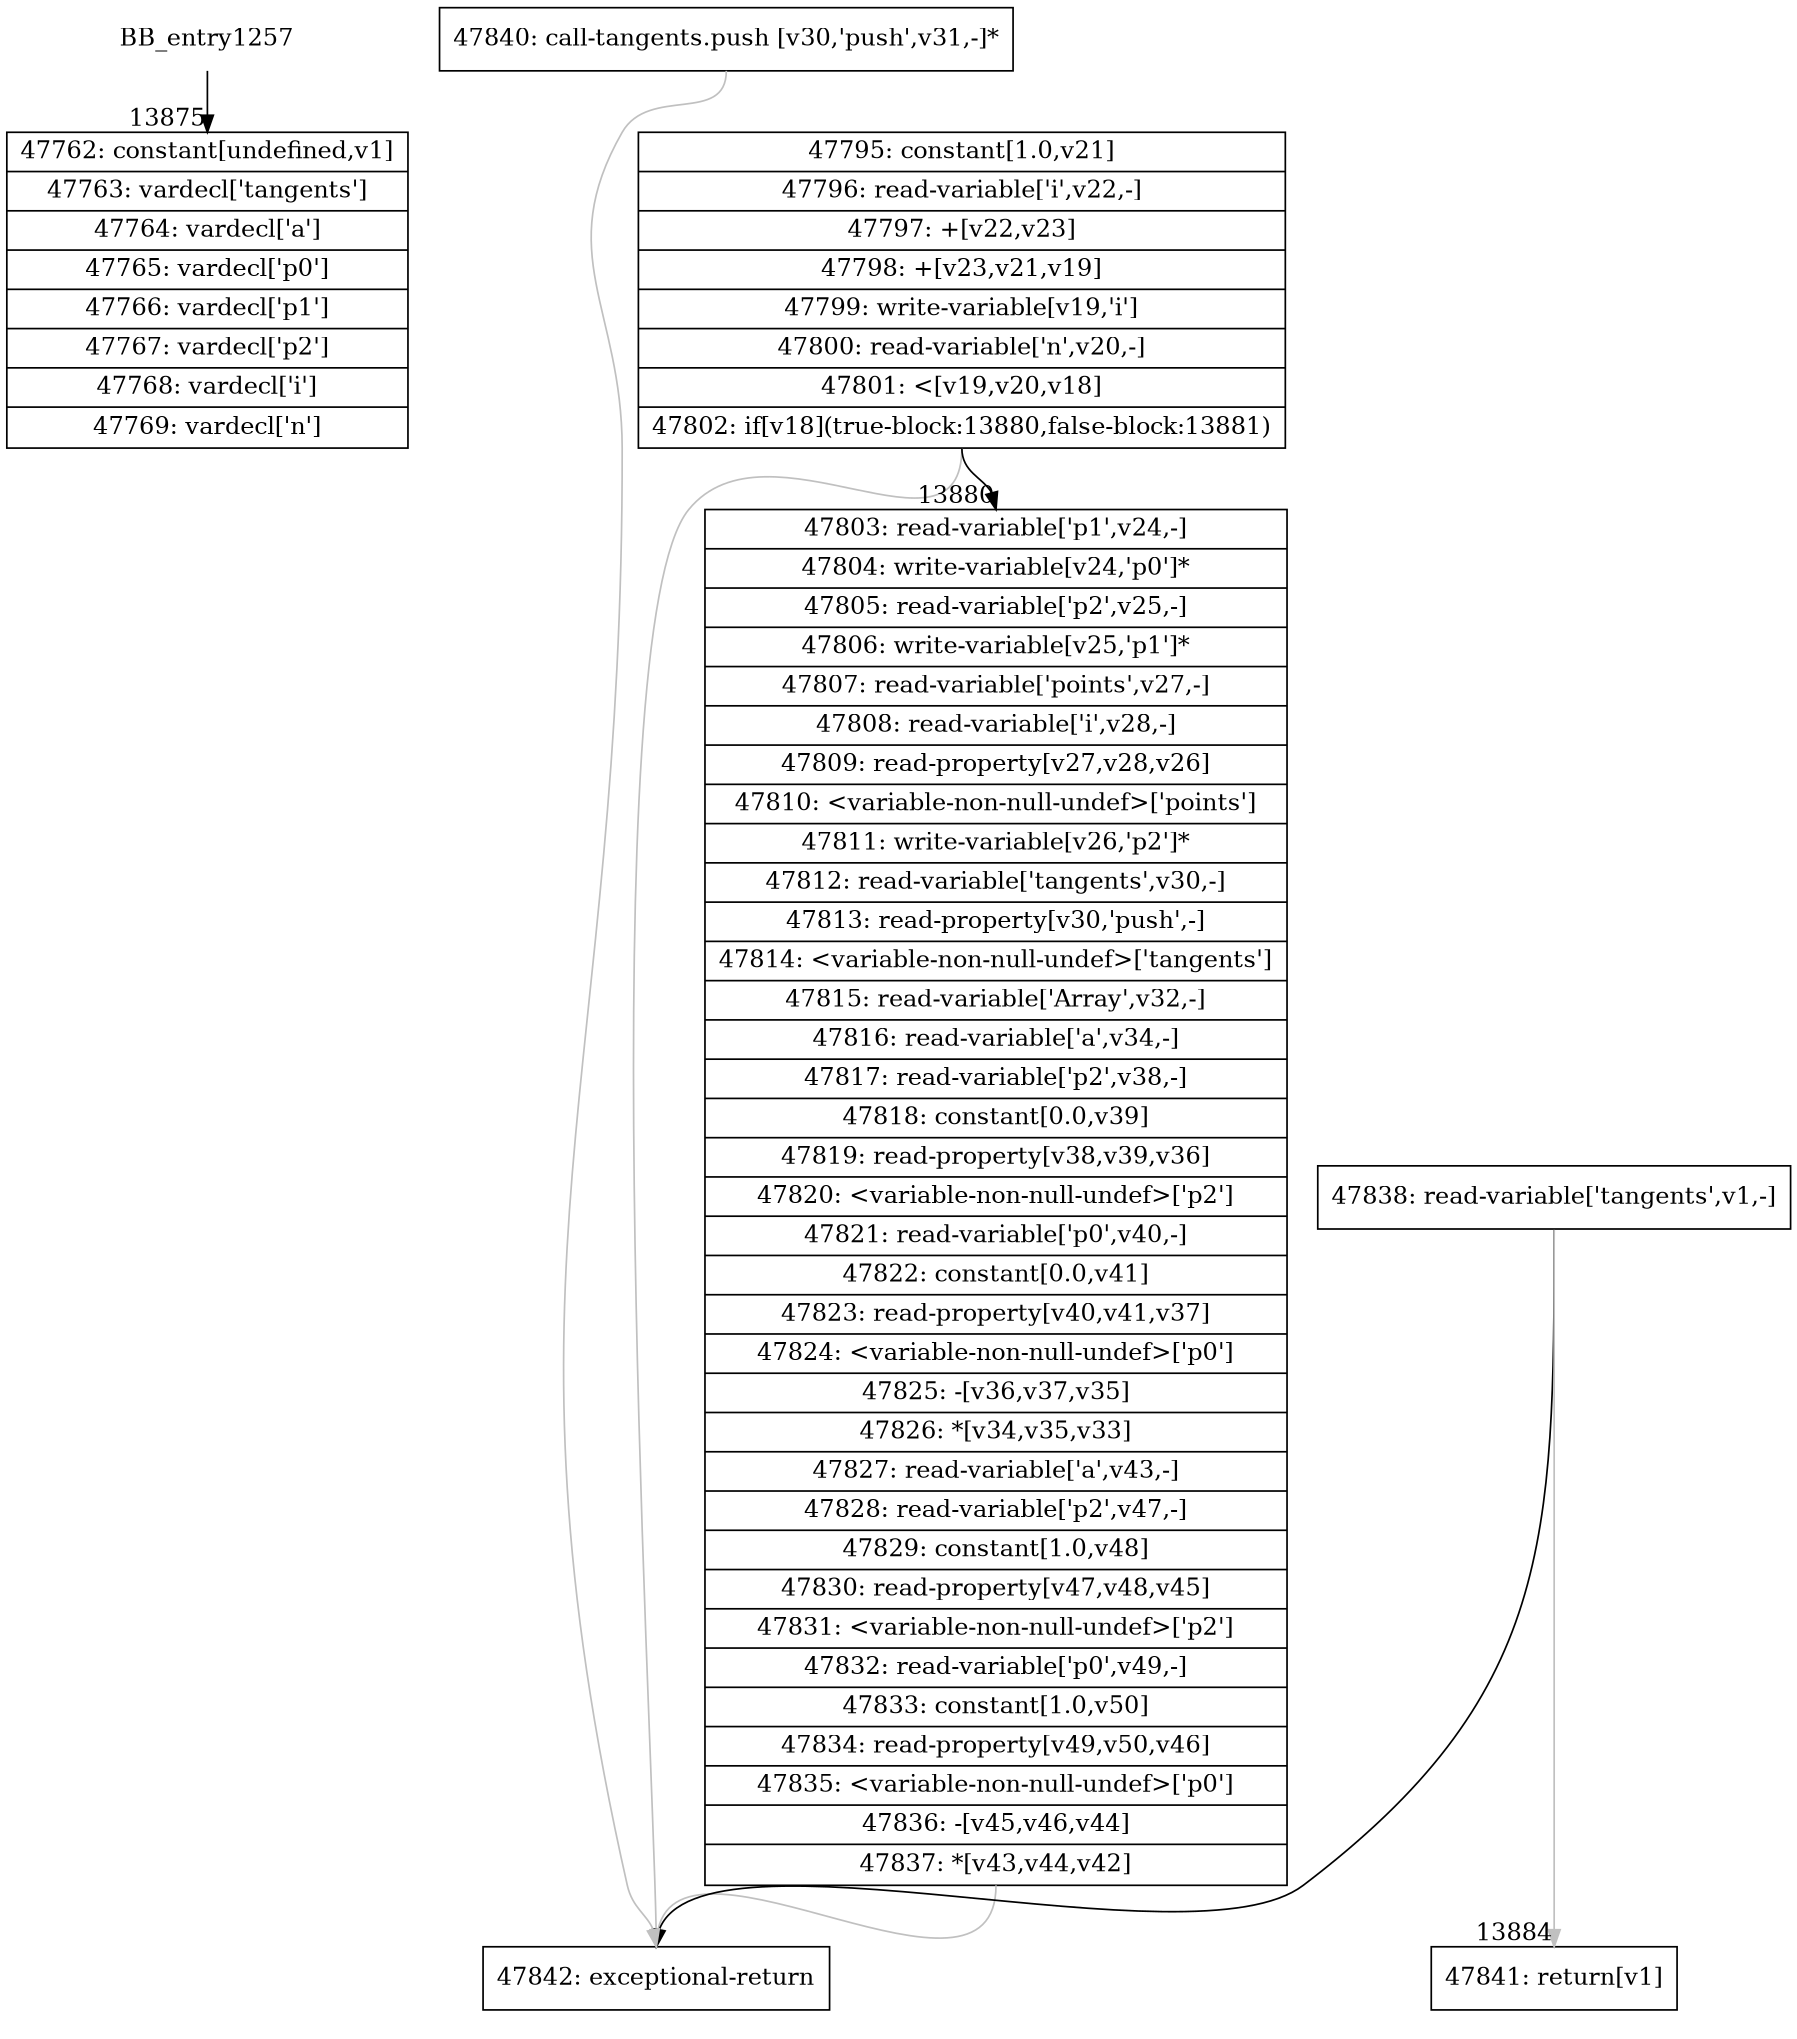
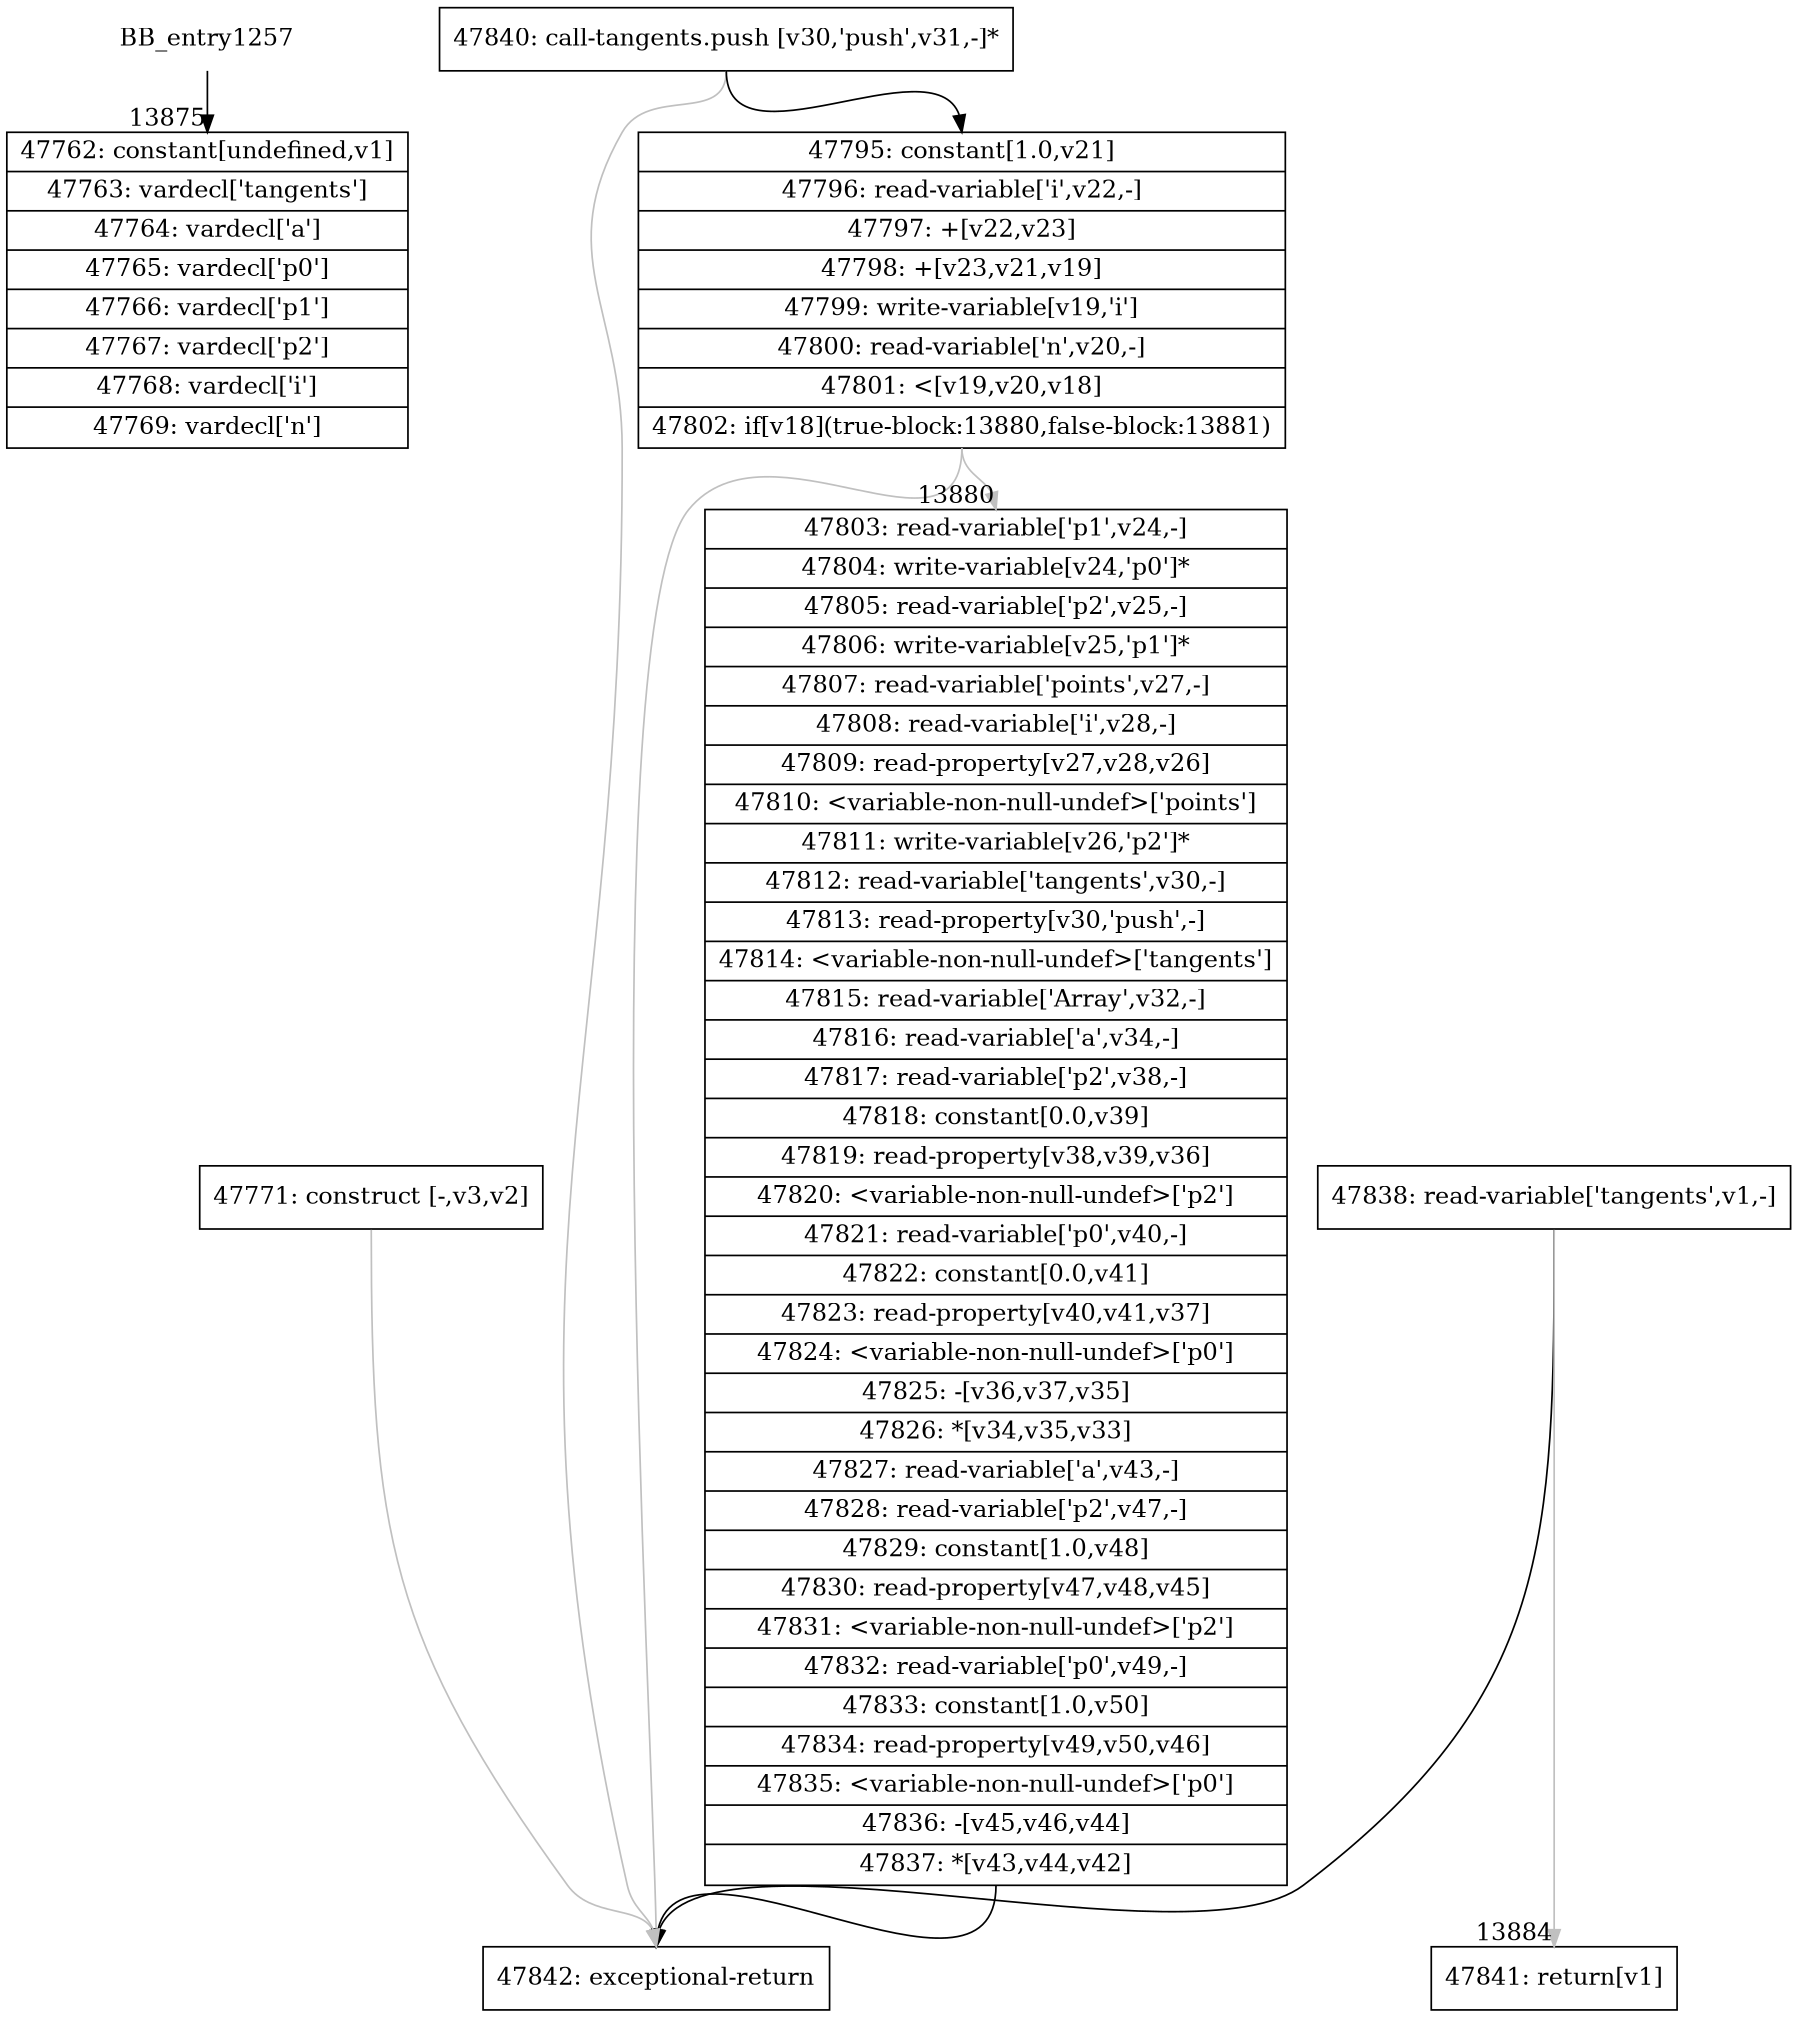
edge "47840: call-tangents.push [v30,'push',v31,-]*" -> "47795: constant[1.0,v21]": added
edge "47795: constant[1.0,v21]" -> "47803: read-variable['p1',v24,-]": color black -> gray
node "47771: construct [-,v3,v2]": added
edge "47803: read-variable['p1',v24,-]" -> "47842: exceptional-return": color gray -> black
